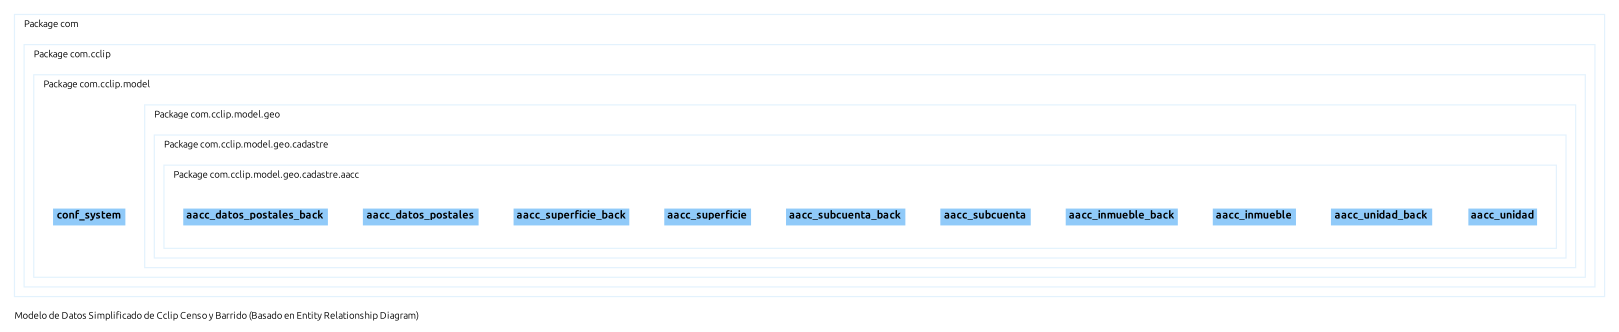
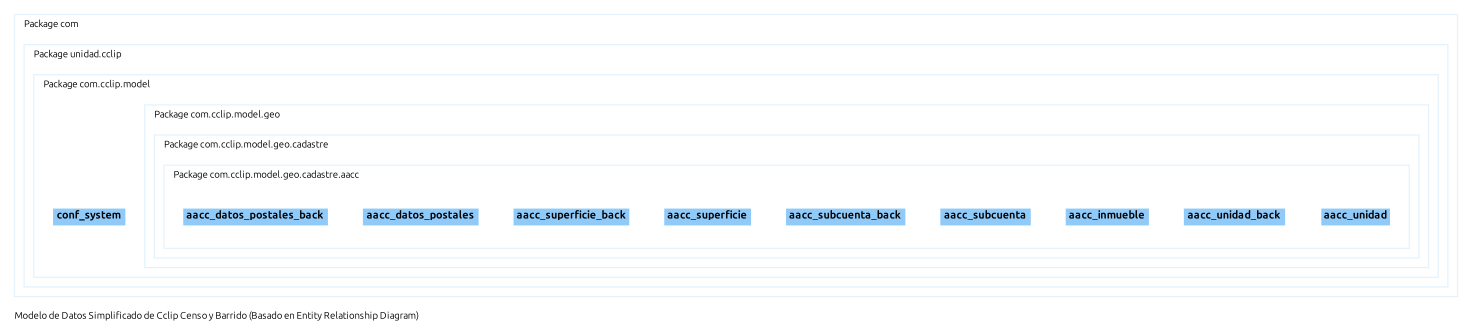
cluster "Package com.cclip": label "Package com.cclip" -> "Package unidad.cclip"
node "aacc_inmueble_back": removed
